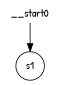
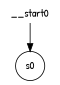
node "s1": label "s1" -> "s0"
